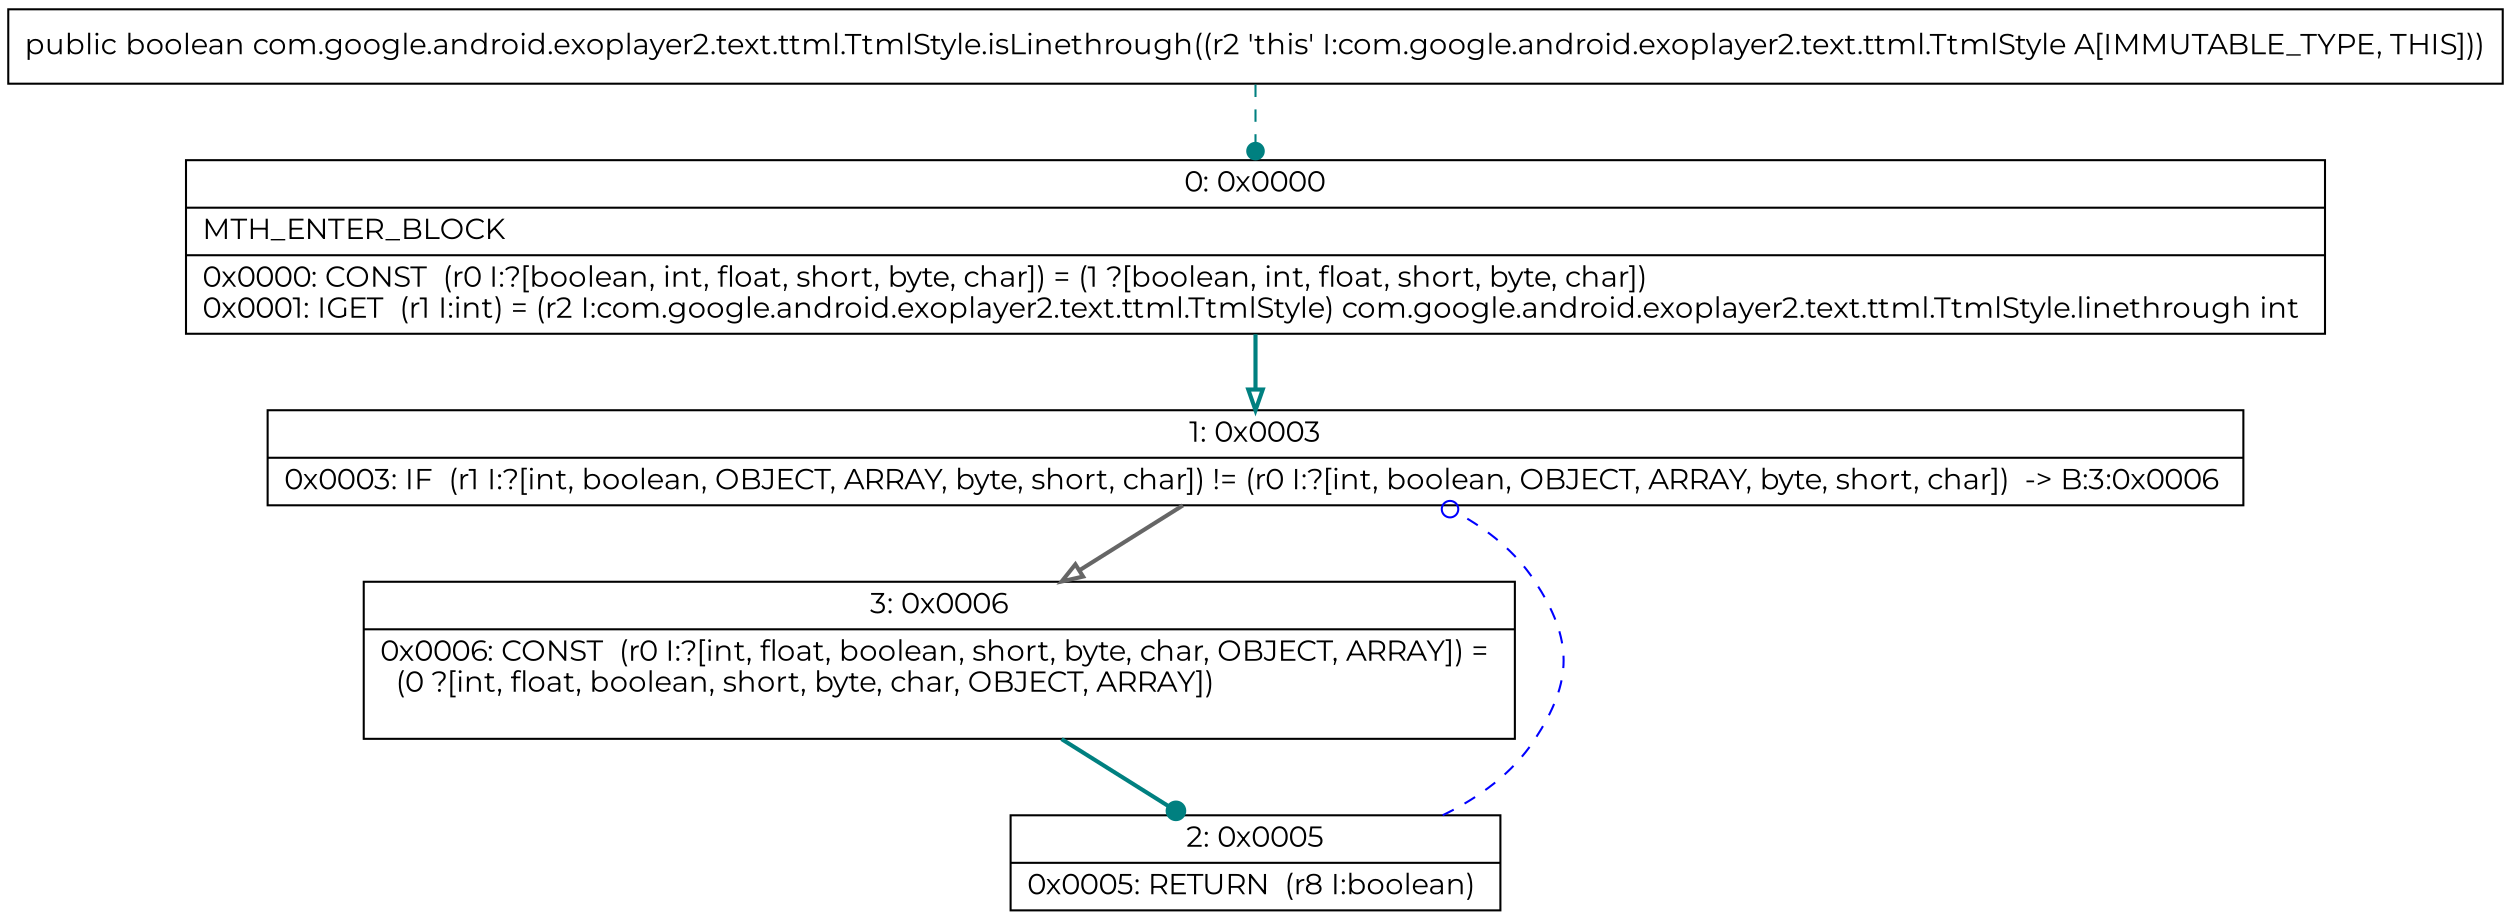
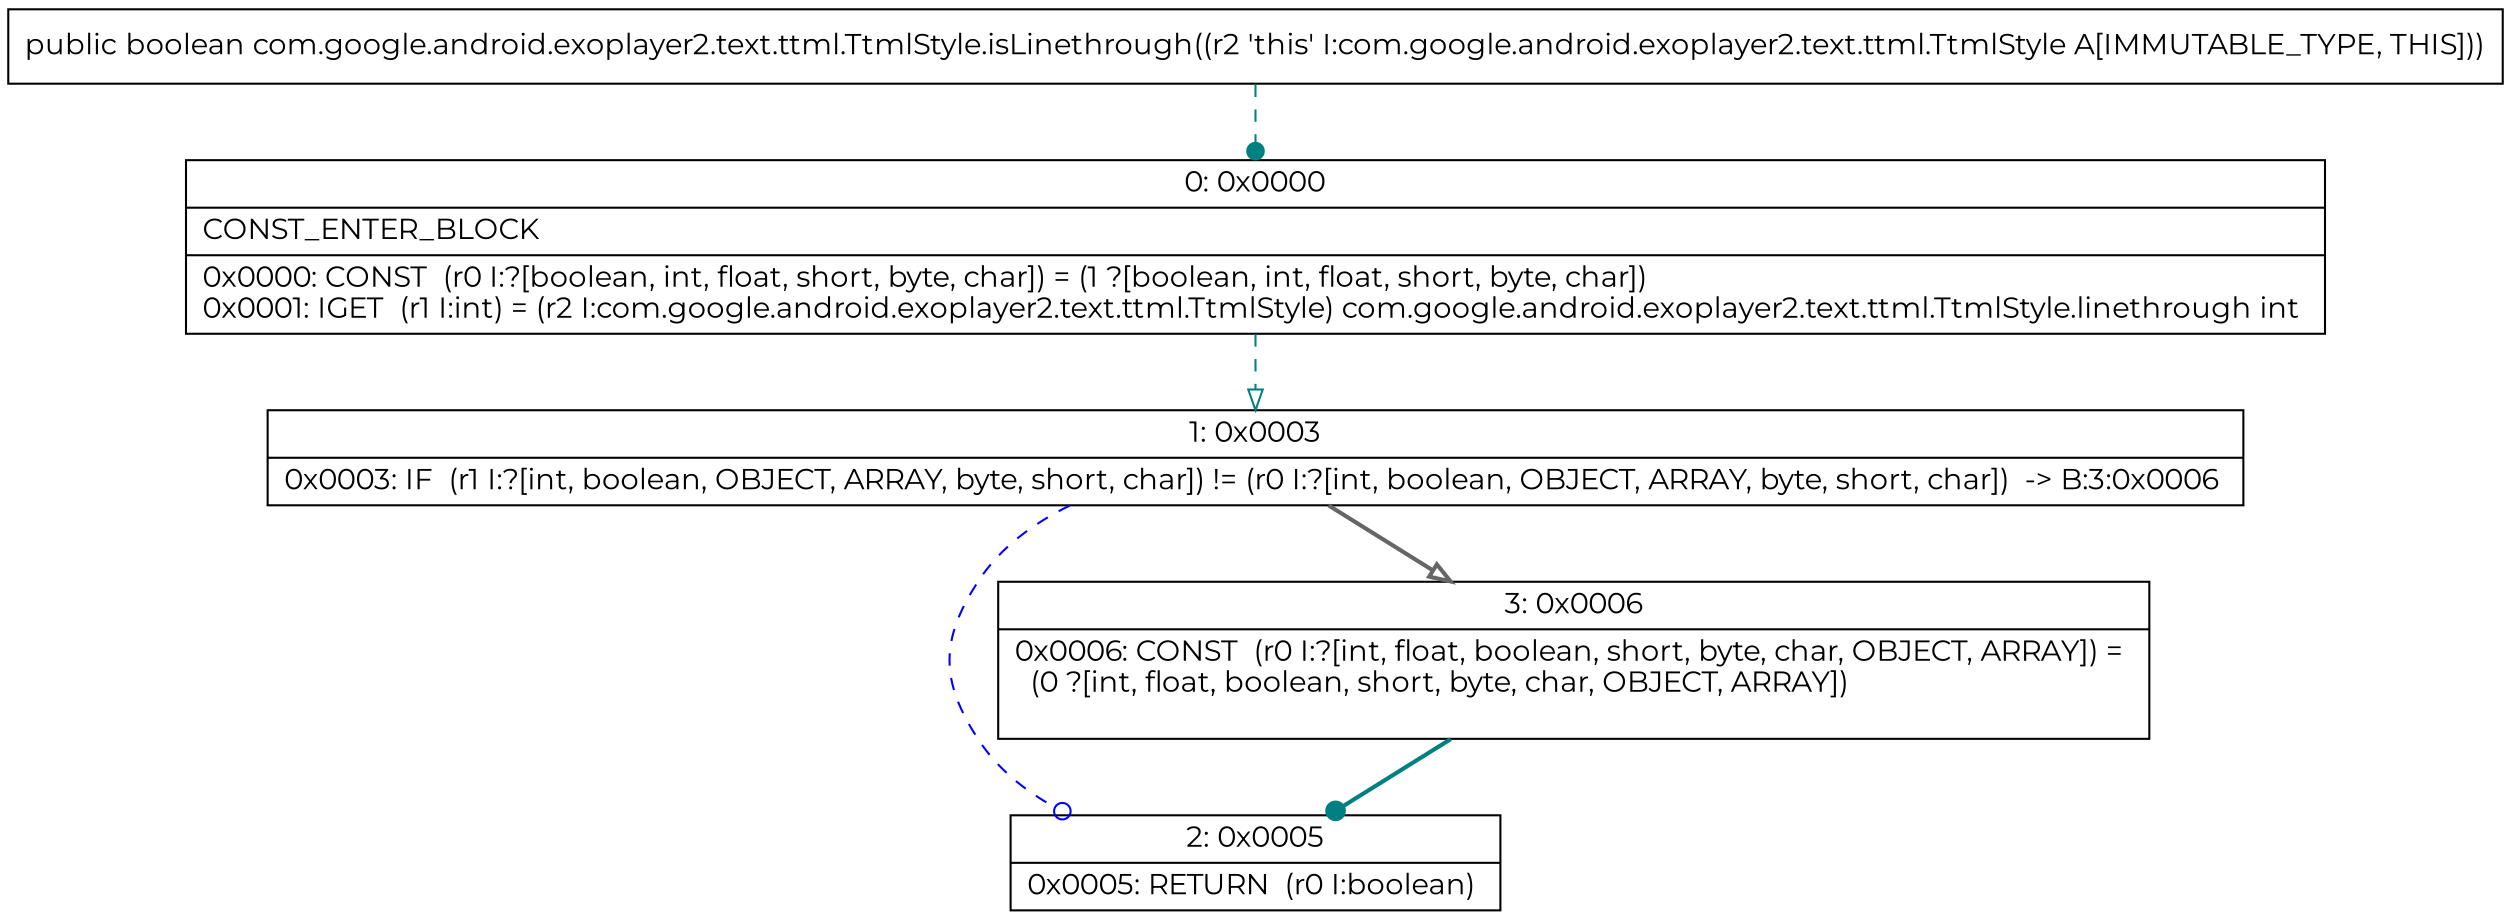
node "0: 0x0000": text "MTH_ENTER_BLOCK" -> "CONST_ENTER_BLOCK"
edge "0: 0x0000" -> "1: 0x0003": style bold -> dashed
edge "2: 0x0005" -> "1: 0x0003": reversed
node "2: 0x0005": text "0x0005: RETURN  (r8 I:boolean)" -> "0x0005: RETURN  (r0 I:boolean)"
